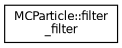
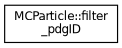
node "MCParticle::filter _filter": label "MCParticle::filter _filter" -> "MCParticle::filter _pdgID"
